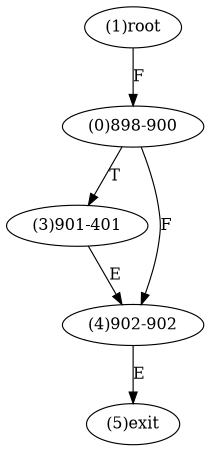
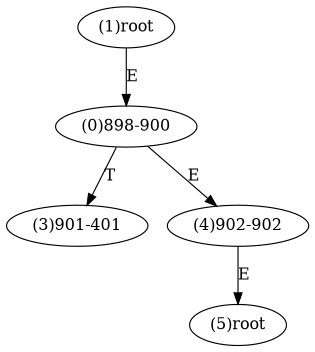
edge "(1)root" -> "(0)898-900": label "F" -> "E"
edge "(0)898-900" -> "(4)902-902": label "F" -> "E"
edge "(3)901-401" -> "(4)902-902": removed, label "E"
node "(5)exit": label "(5)exit" -> "(5)root"
